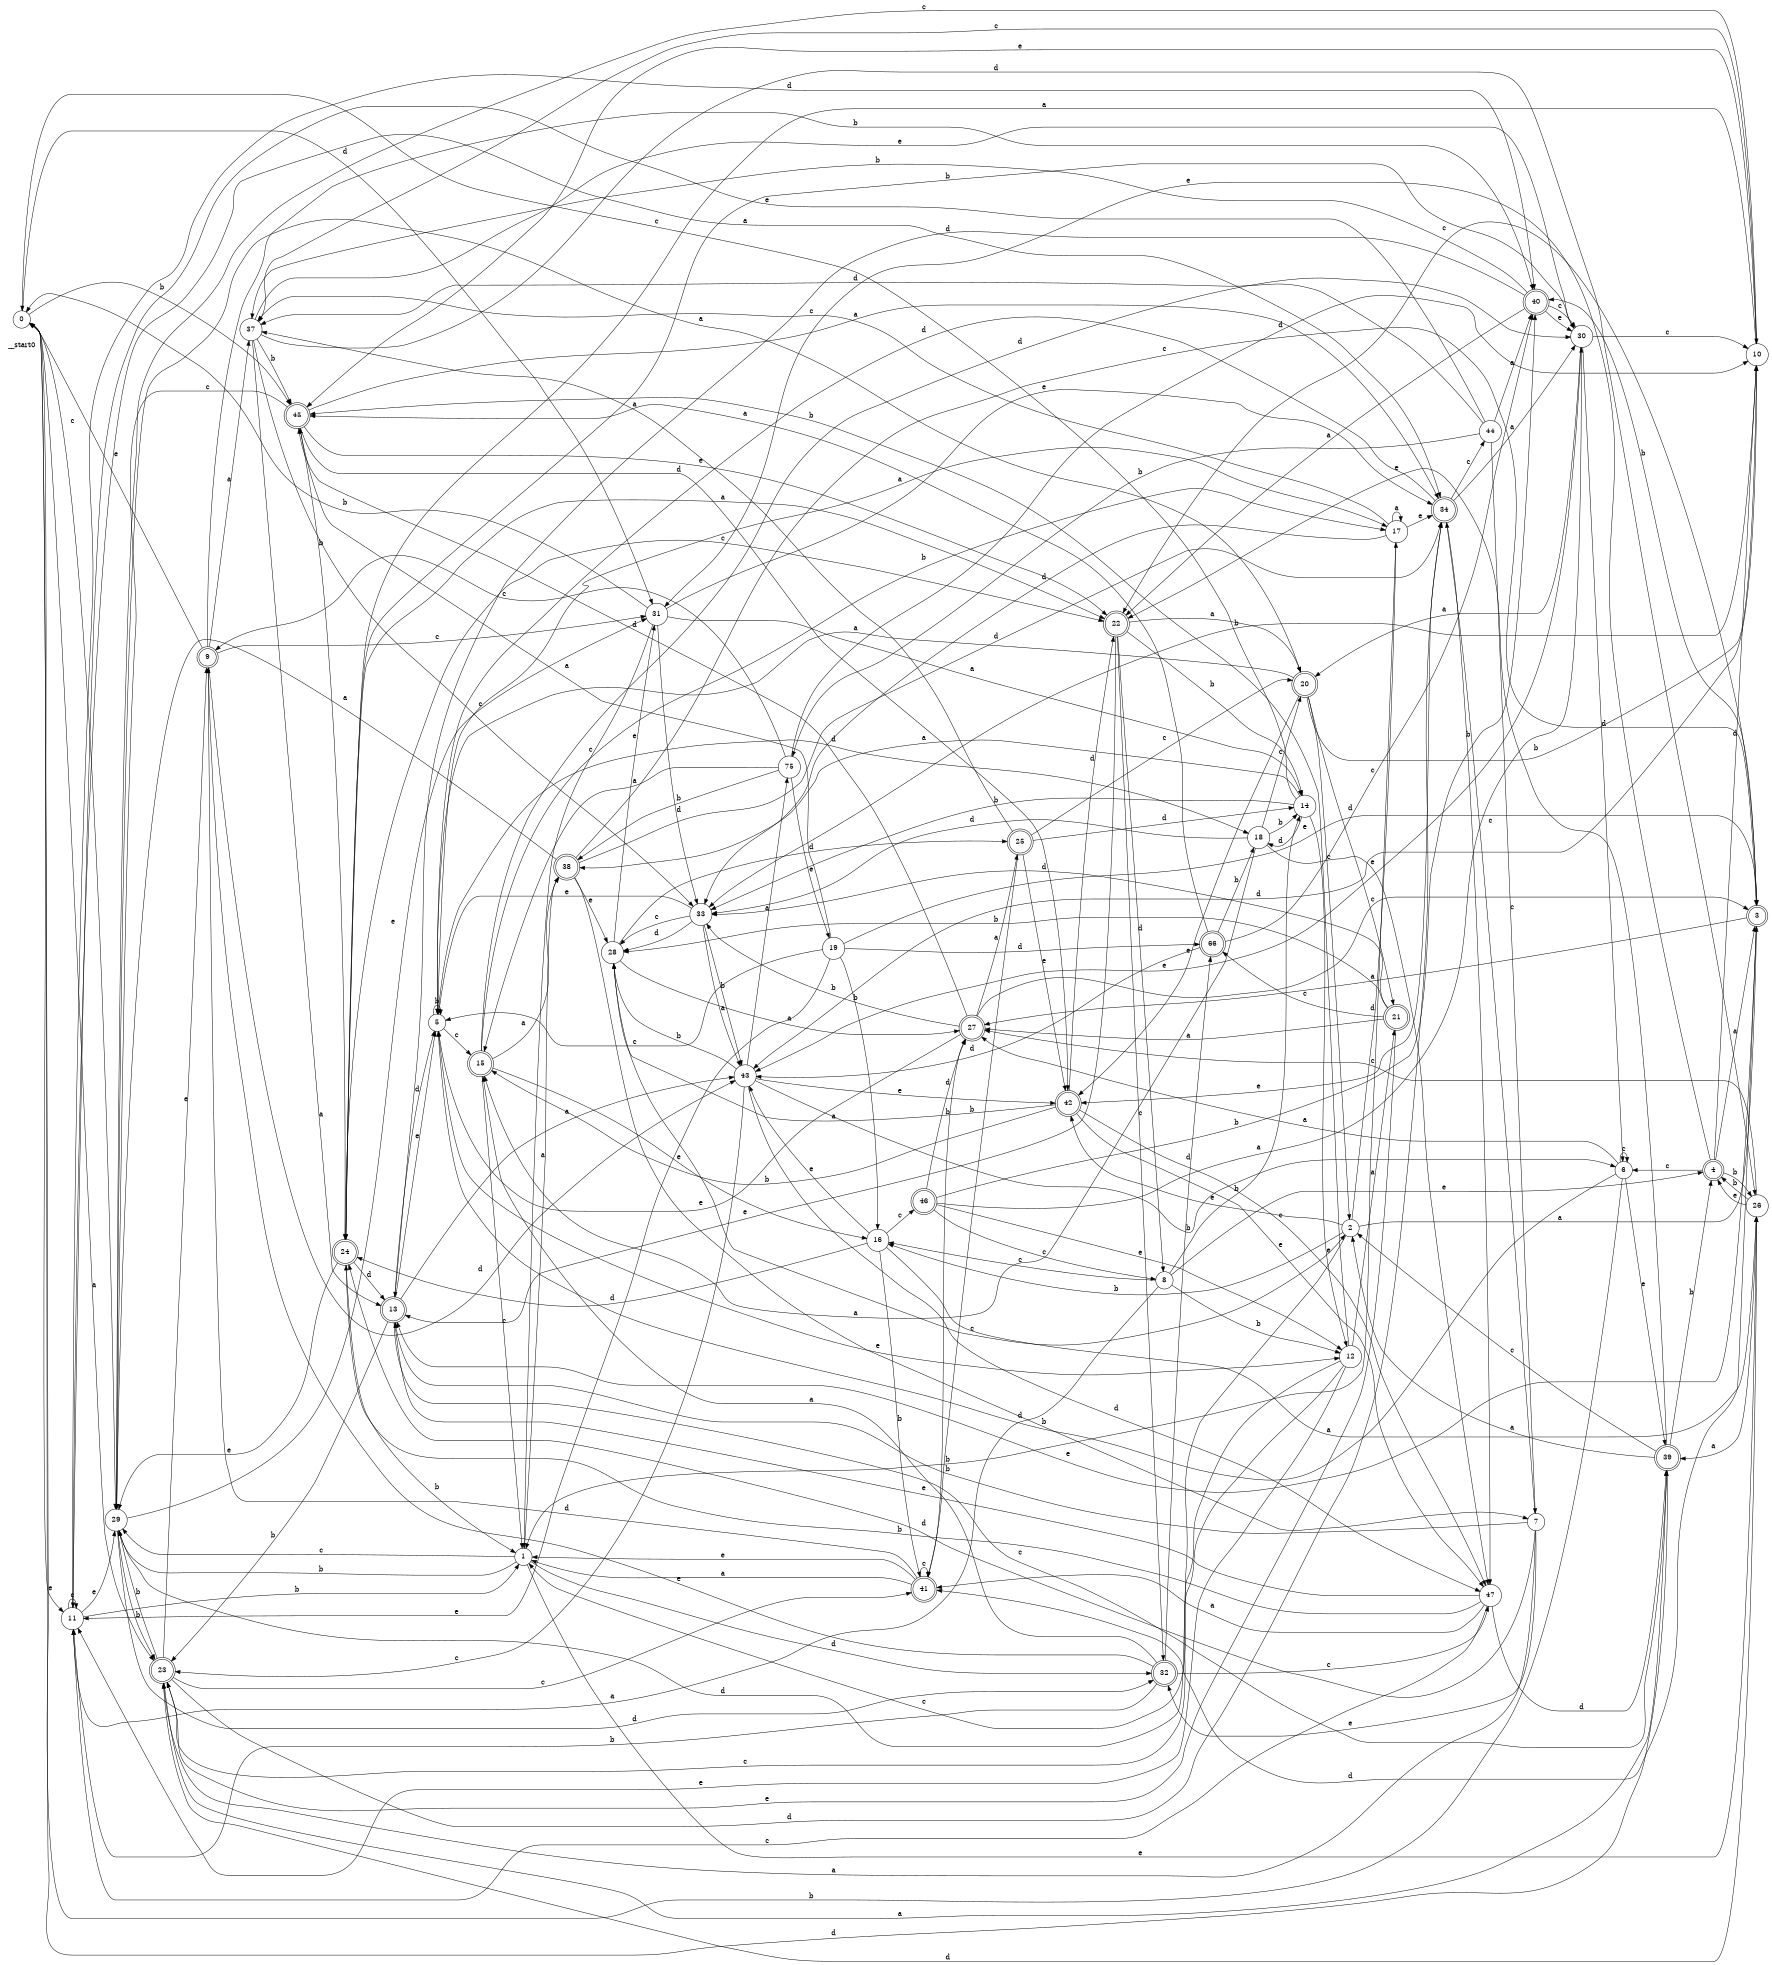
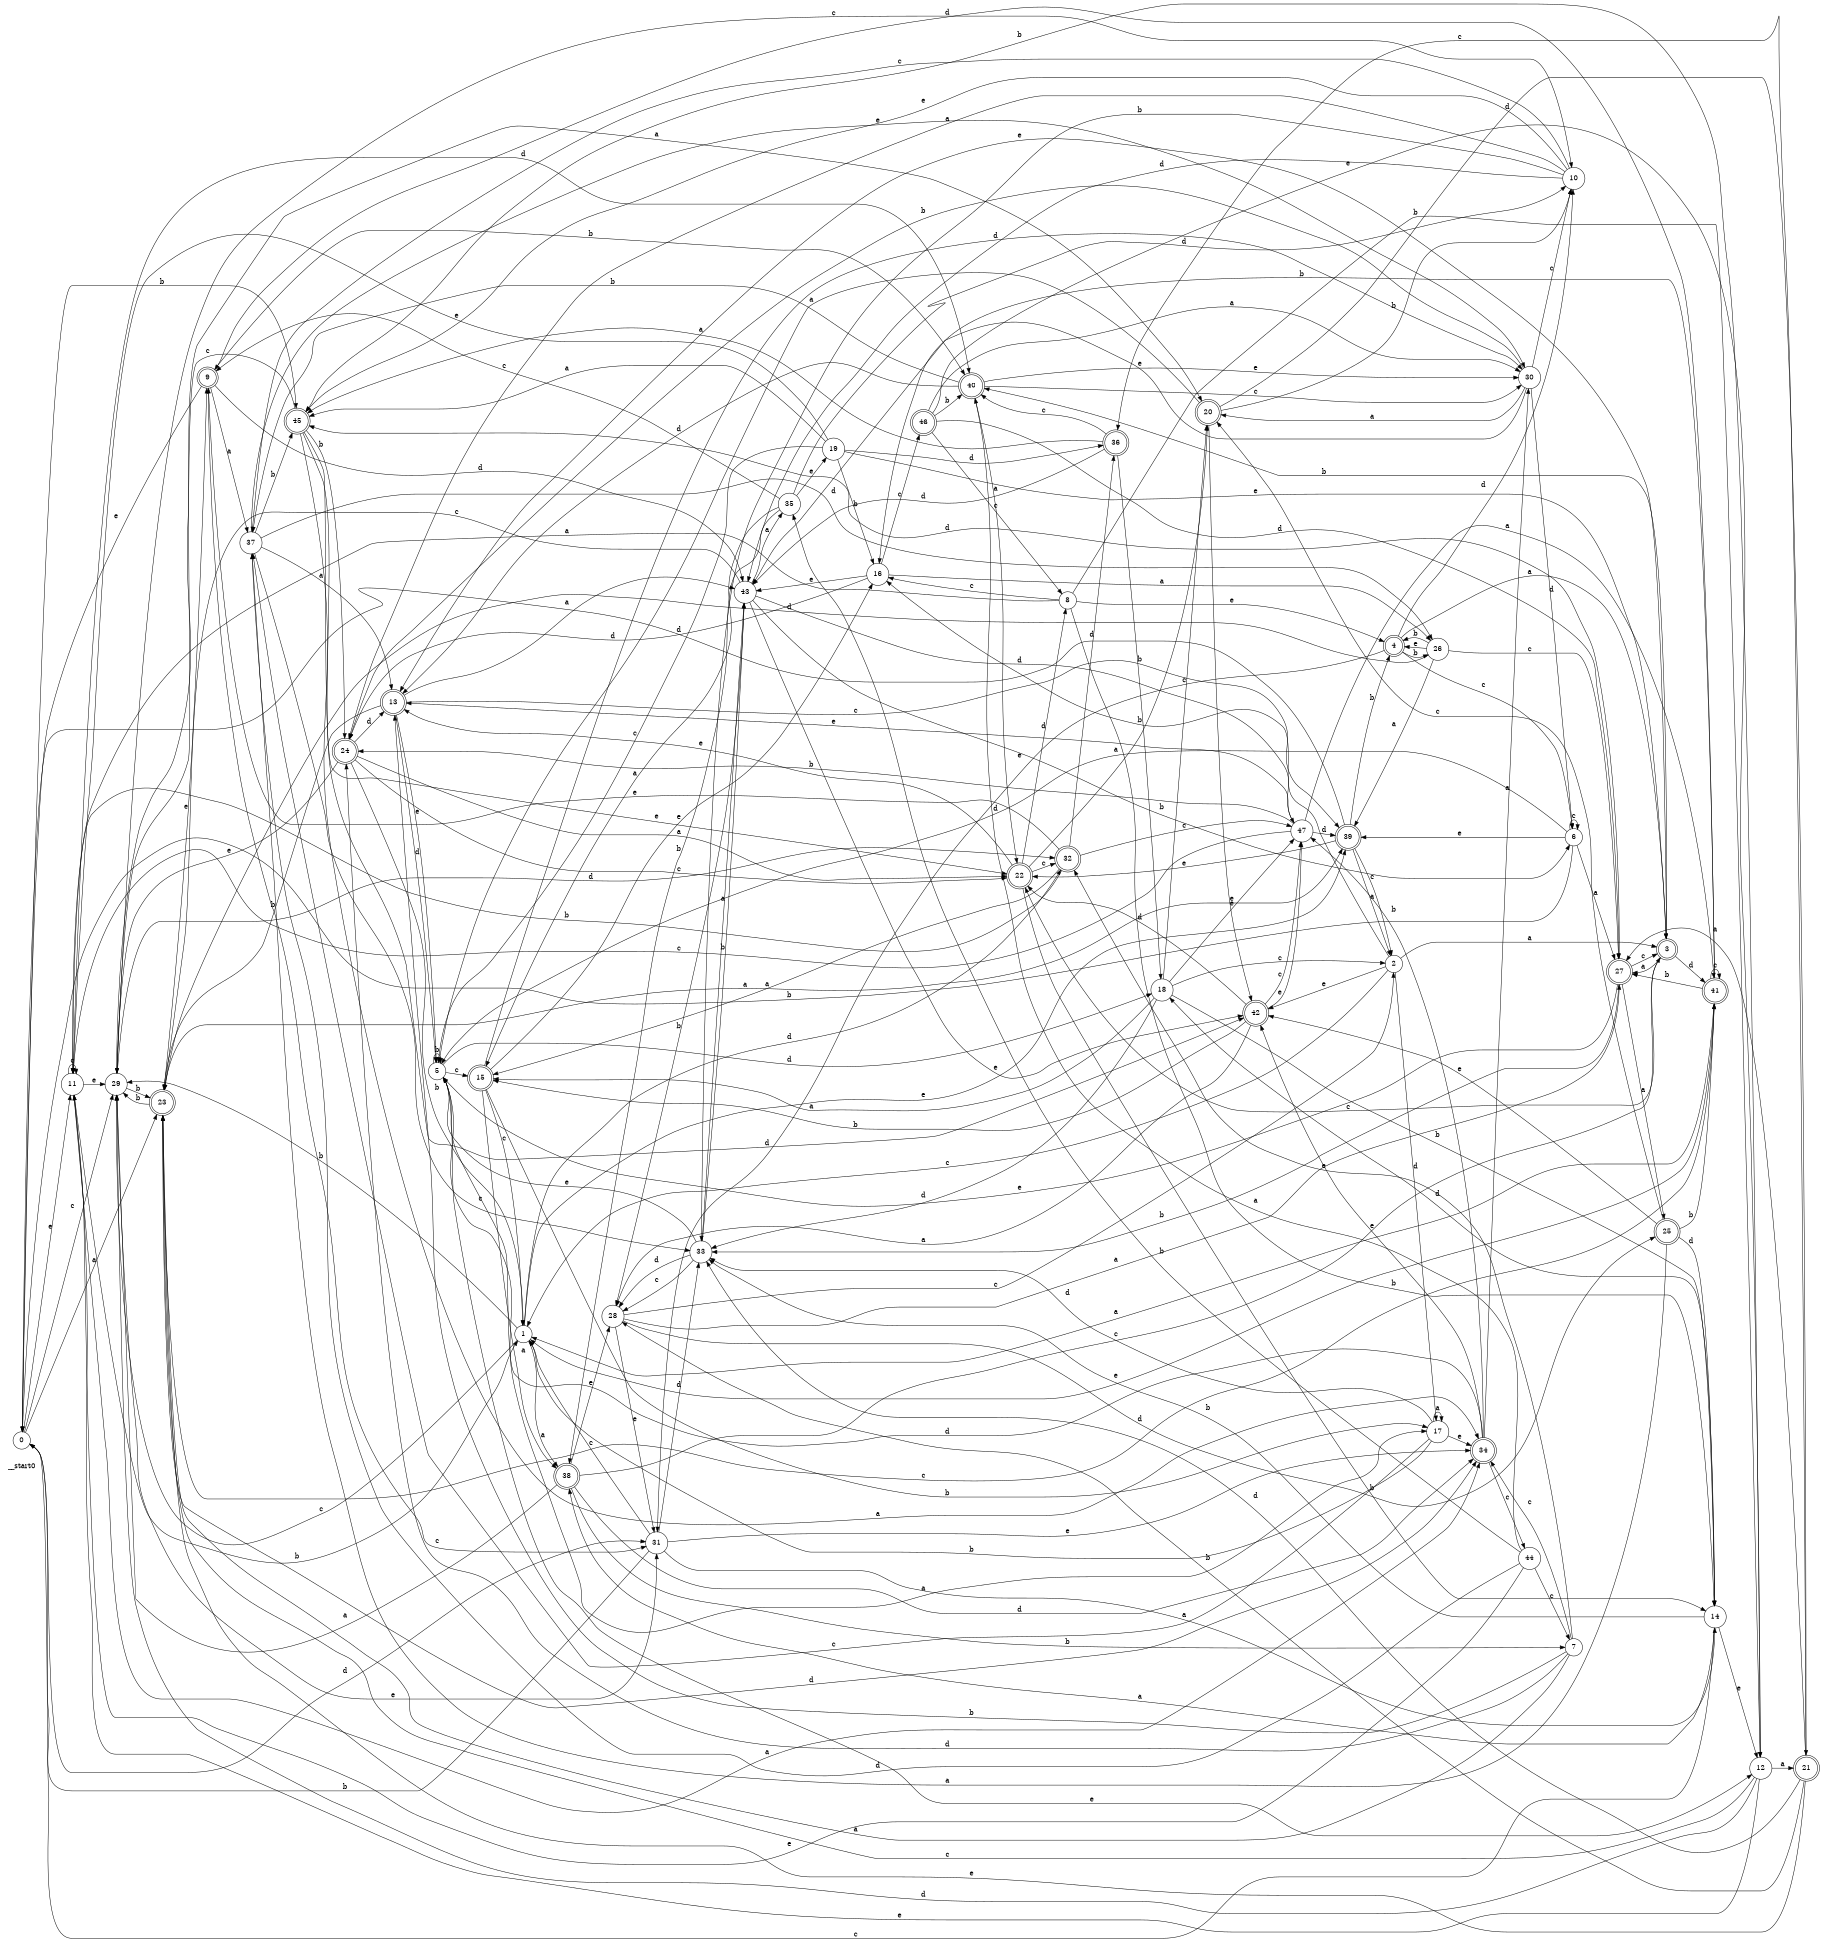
node "75": label "75" -> "35"
edge "20" -> "2": now "18" -> "2"
node "66": label "66" -> "36"
edge "16" -> "41": reversed
edge "1" -> "26": now "1" -> "39"
